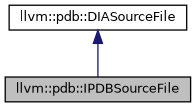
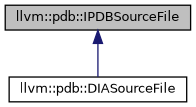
edge "llvm::pdb::IPDBSourceFile" -> "llvm::pdb::DIASourceFile": reversed
